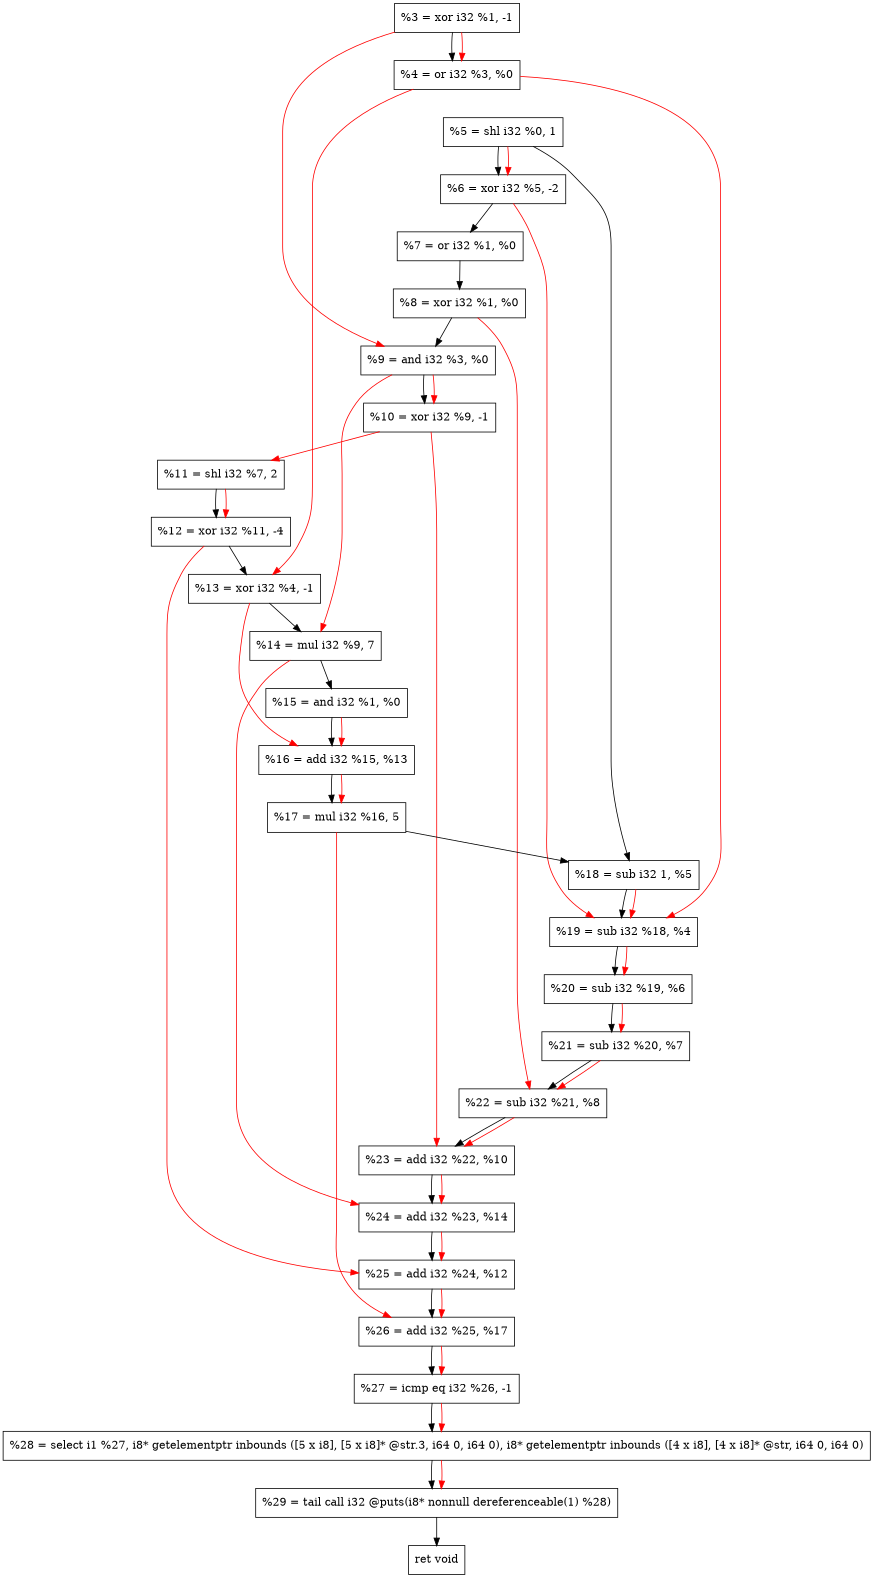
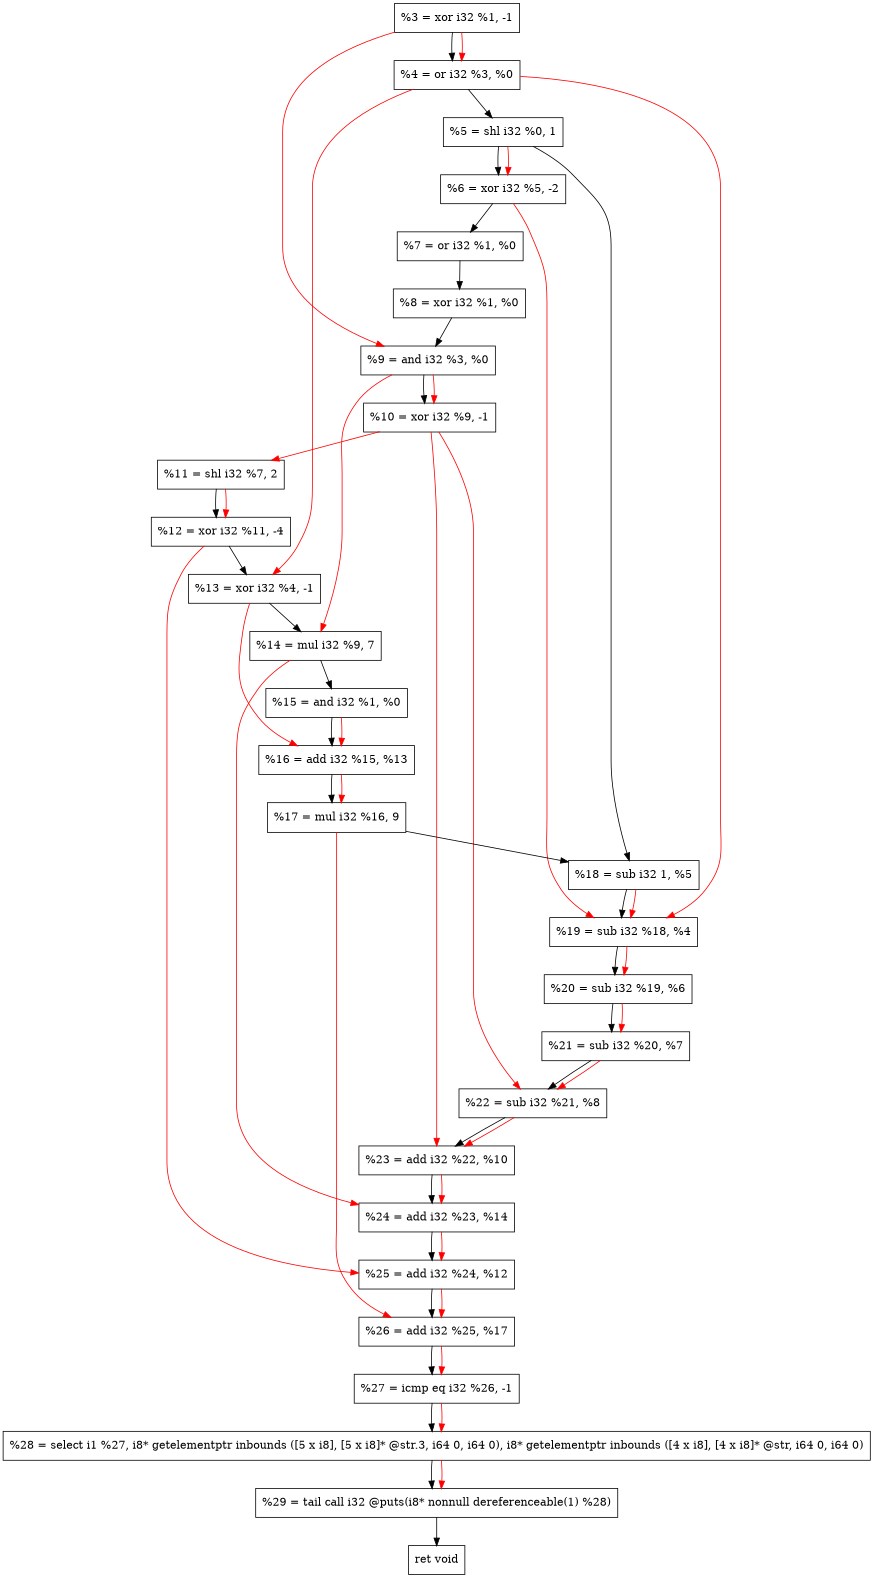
edge "%4 = or i32 %3, %0" -> "%5 = shl i32 %0, 1": added
edge "%8 = xor i32 %1, %0" -> "%22 = sub i32 %21, %8": now "%10 = xor i32 %9, -1" -> "%22 = sub i32 %21, %8"
node "%17 = mul i32 %16, 5": label "%17 = mul i32 %16, 5" -> "%17 = mul i32 %16, 9"
